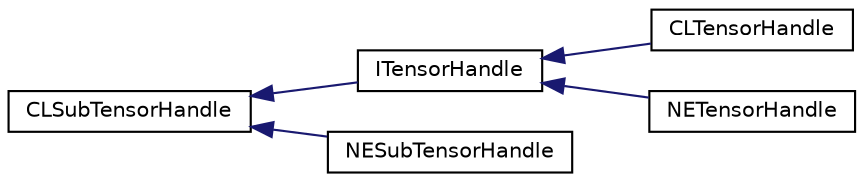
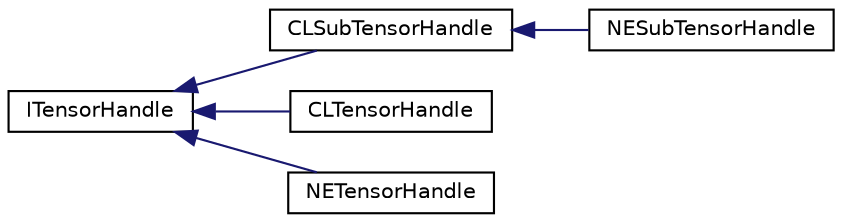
edge "ITensorHandle" -> "CLSubTensorHandle": reversed
